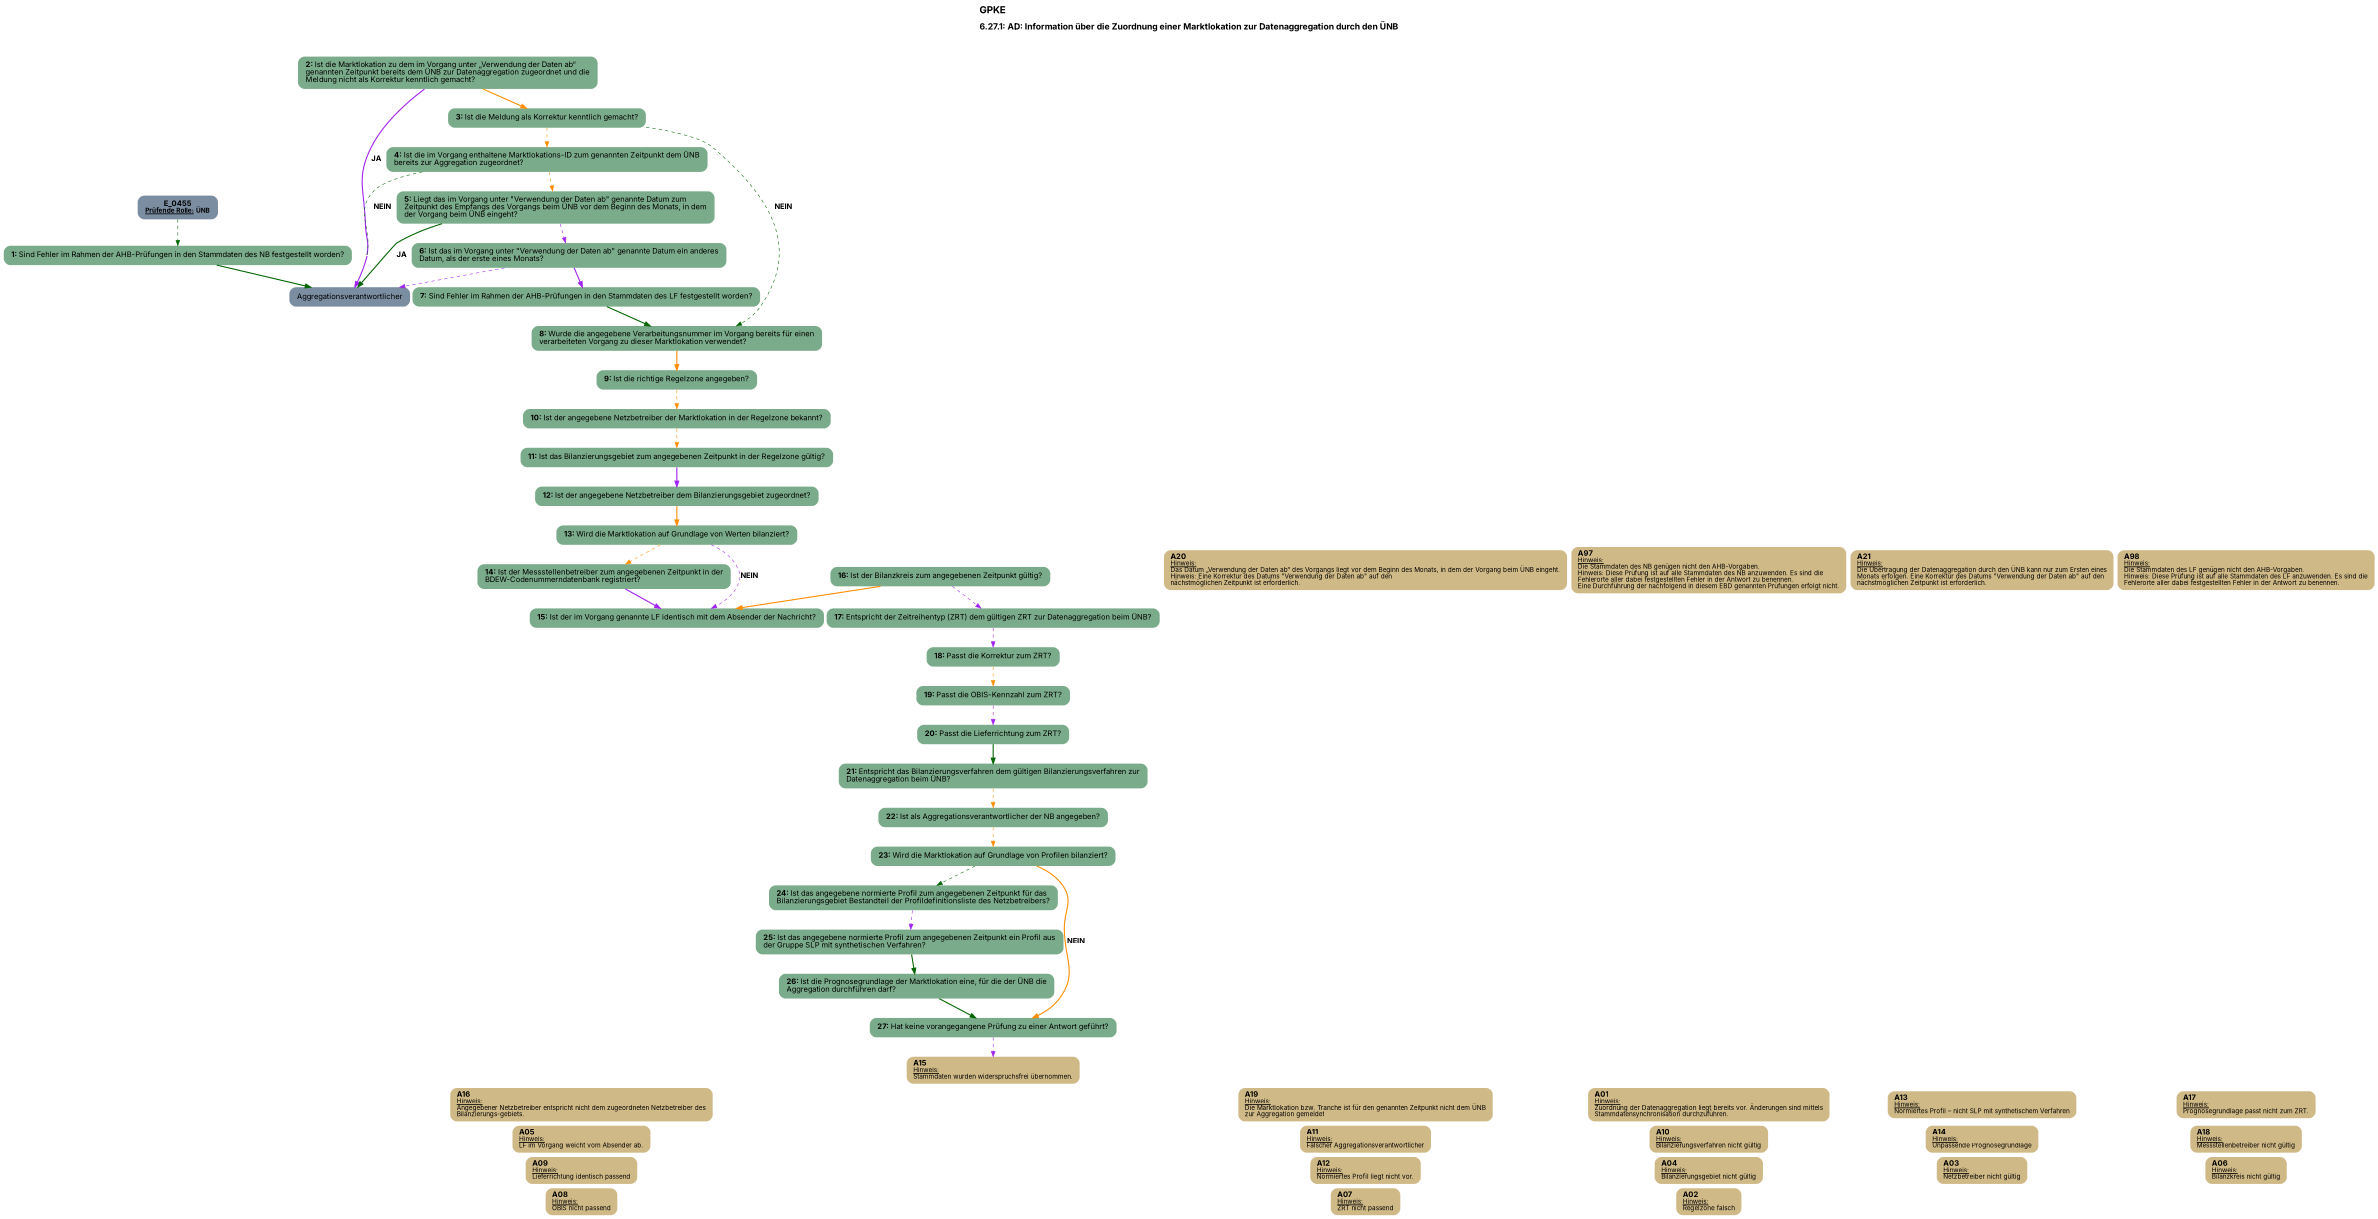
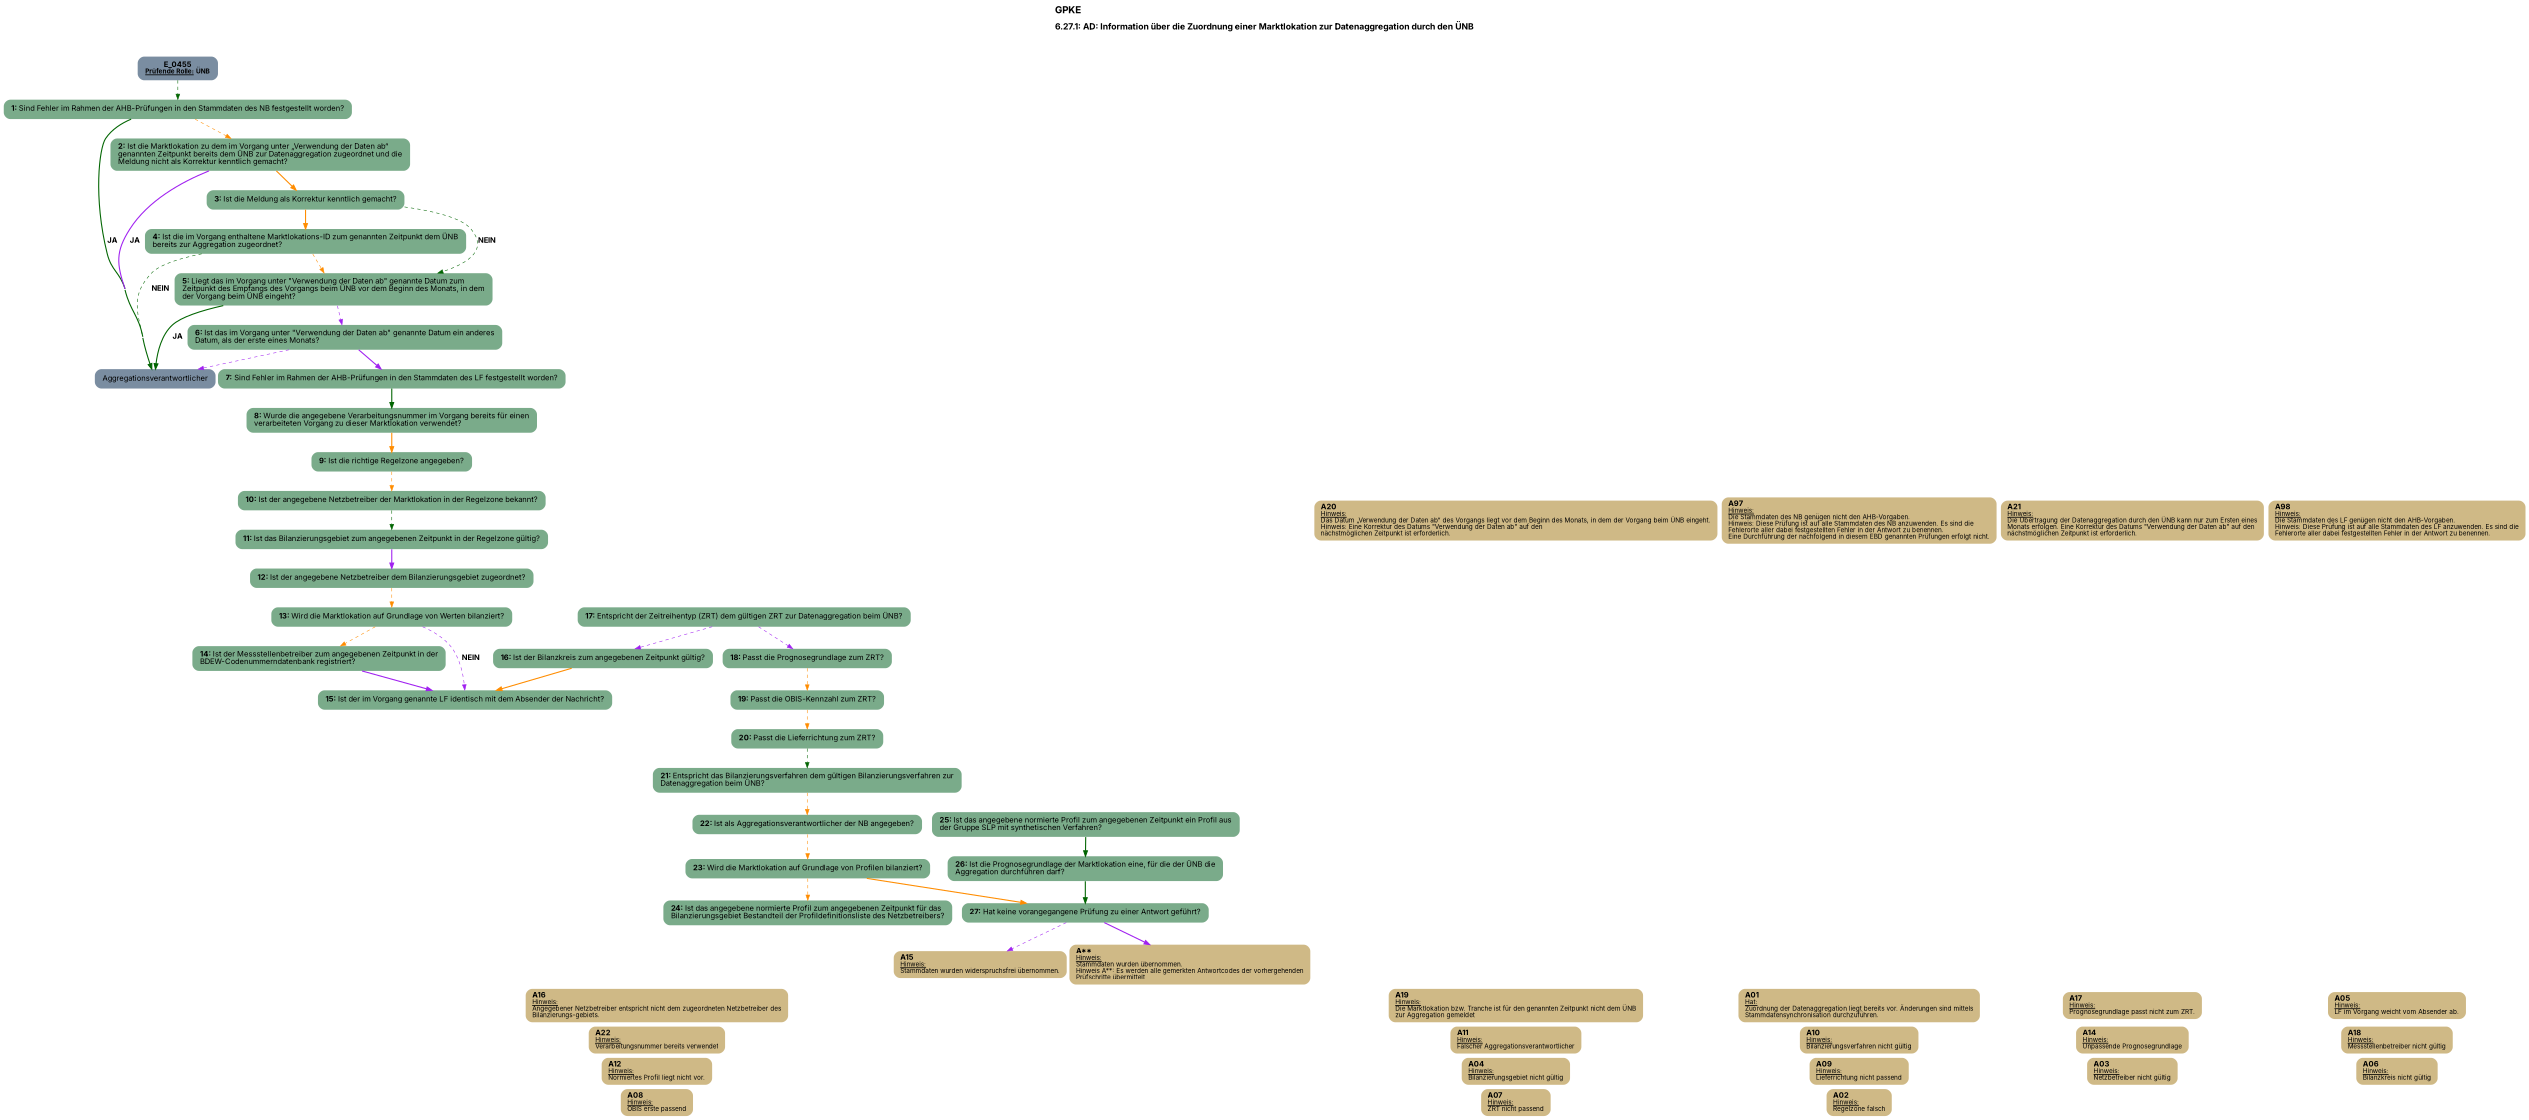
edge "1:" -> "2:": added
edge "3:" -> "4:": style dashed -> bold
edge "3:" -> "8:": now "3:" -> "5:"
edge "10:" -> "11:": color darkorange -> darkgreen
edge "12:" -> "13:": style bold -> dashed
edge "16:" -> "17:": reversed
node "18:": text "Passt die Korrektur zum ZRT?" -> "Passt die Prognosegrundlage zum ZRT?"
edge "19:" -> "20:": color purple -> darkorange
edge "20:" -> "21:": style bold -> dashed
edge "23:" -> "24:": color darkgreen -> darkorange
edge "24:" -> "25:": removed
node "A**": added
node "A22": added
node "A01": text "Hinweis:" -> "Hat:"
node "A13": removed
node "A09": text "Lieferrichtung identisch passend" -> "Lieferrichtung nicht passend"
node "A08": text "OBIS nicht passend" -> "OBIS erste passend"
